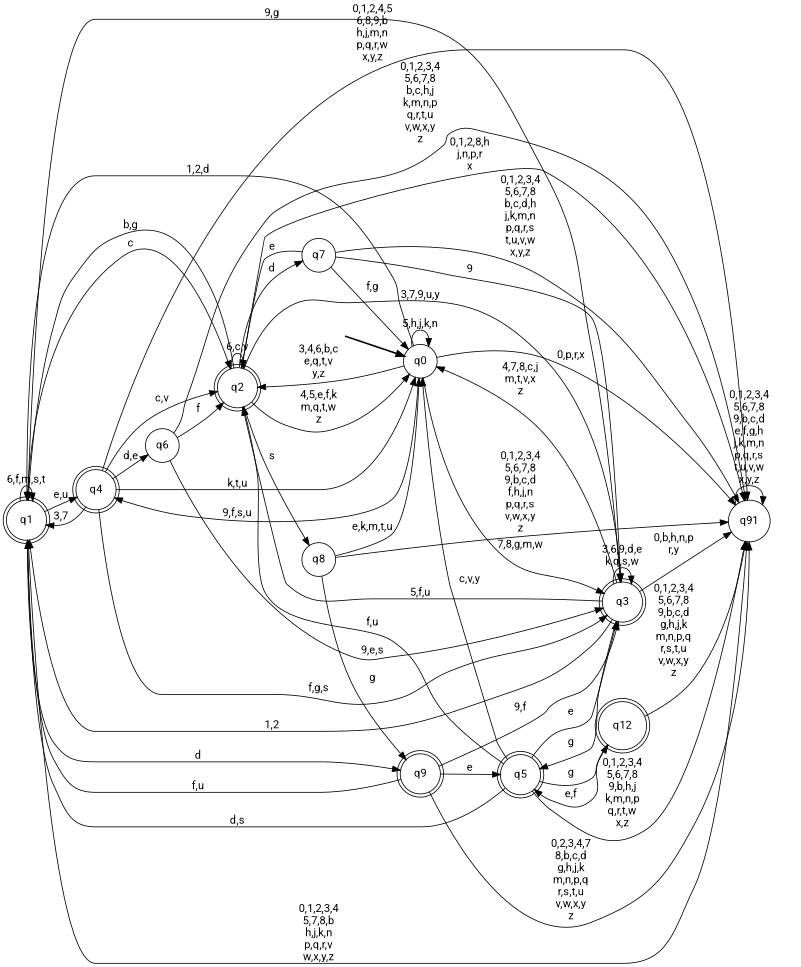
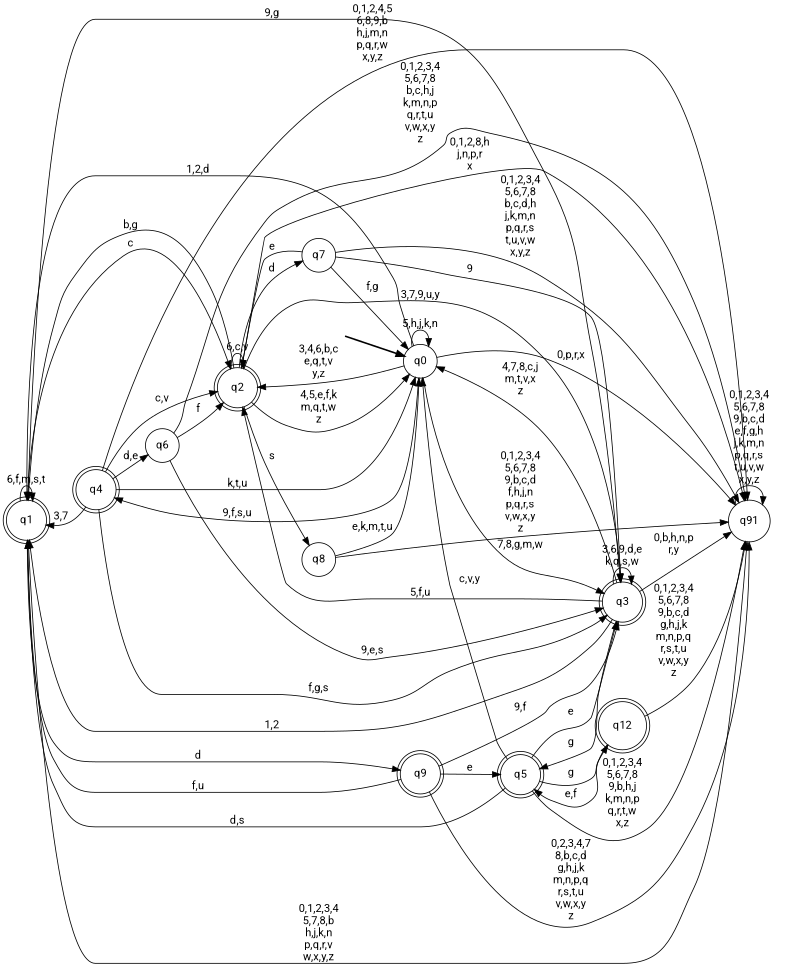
edge "q1" -> "q4": removed, label "e,u"
edge "q5" -> "q2": removed, label "f,u"
edge "q8" -> "q9": removed, label "g"
